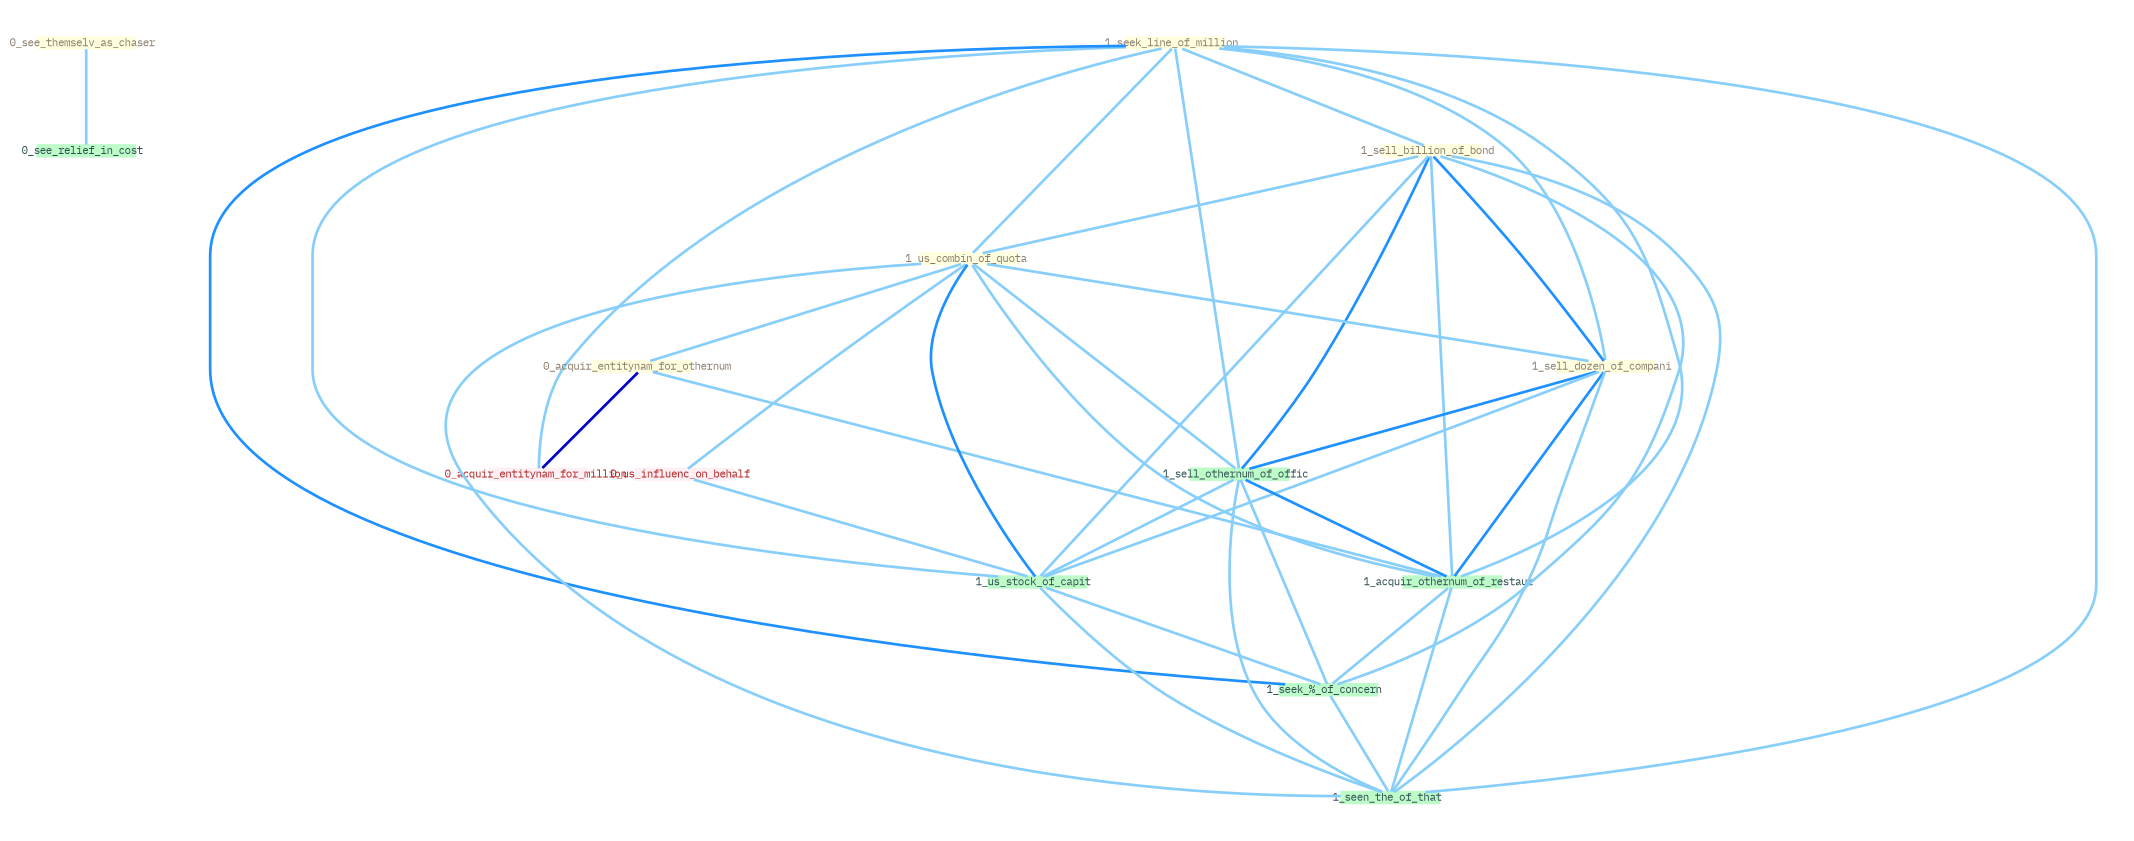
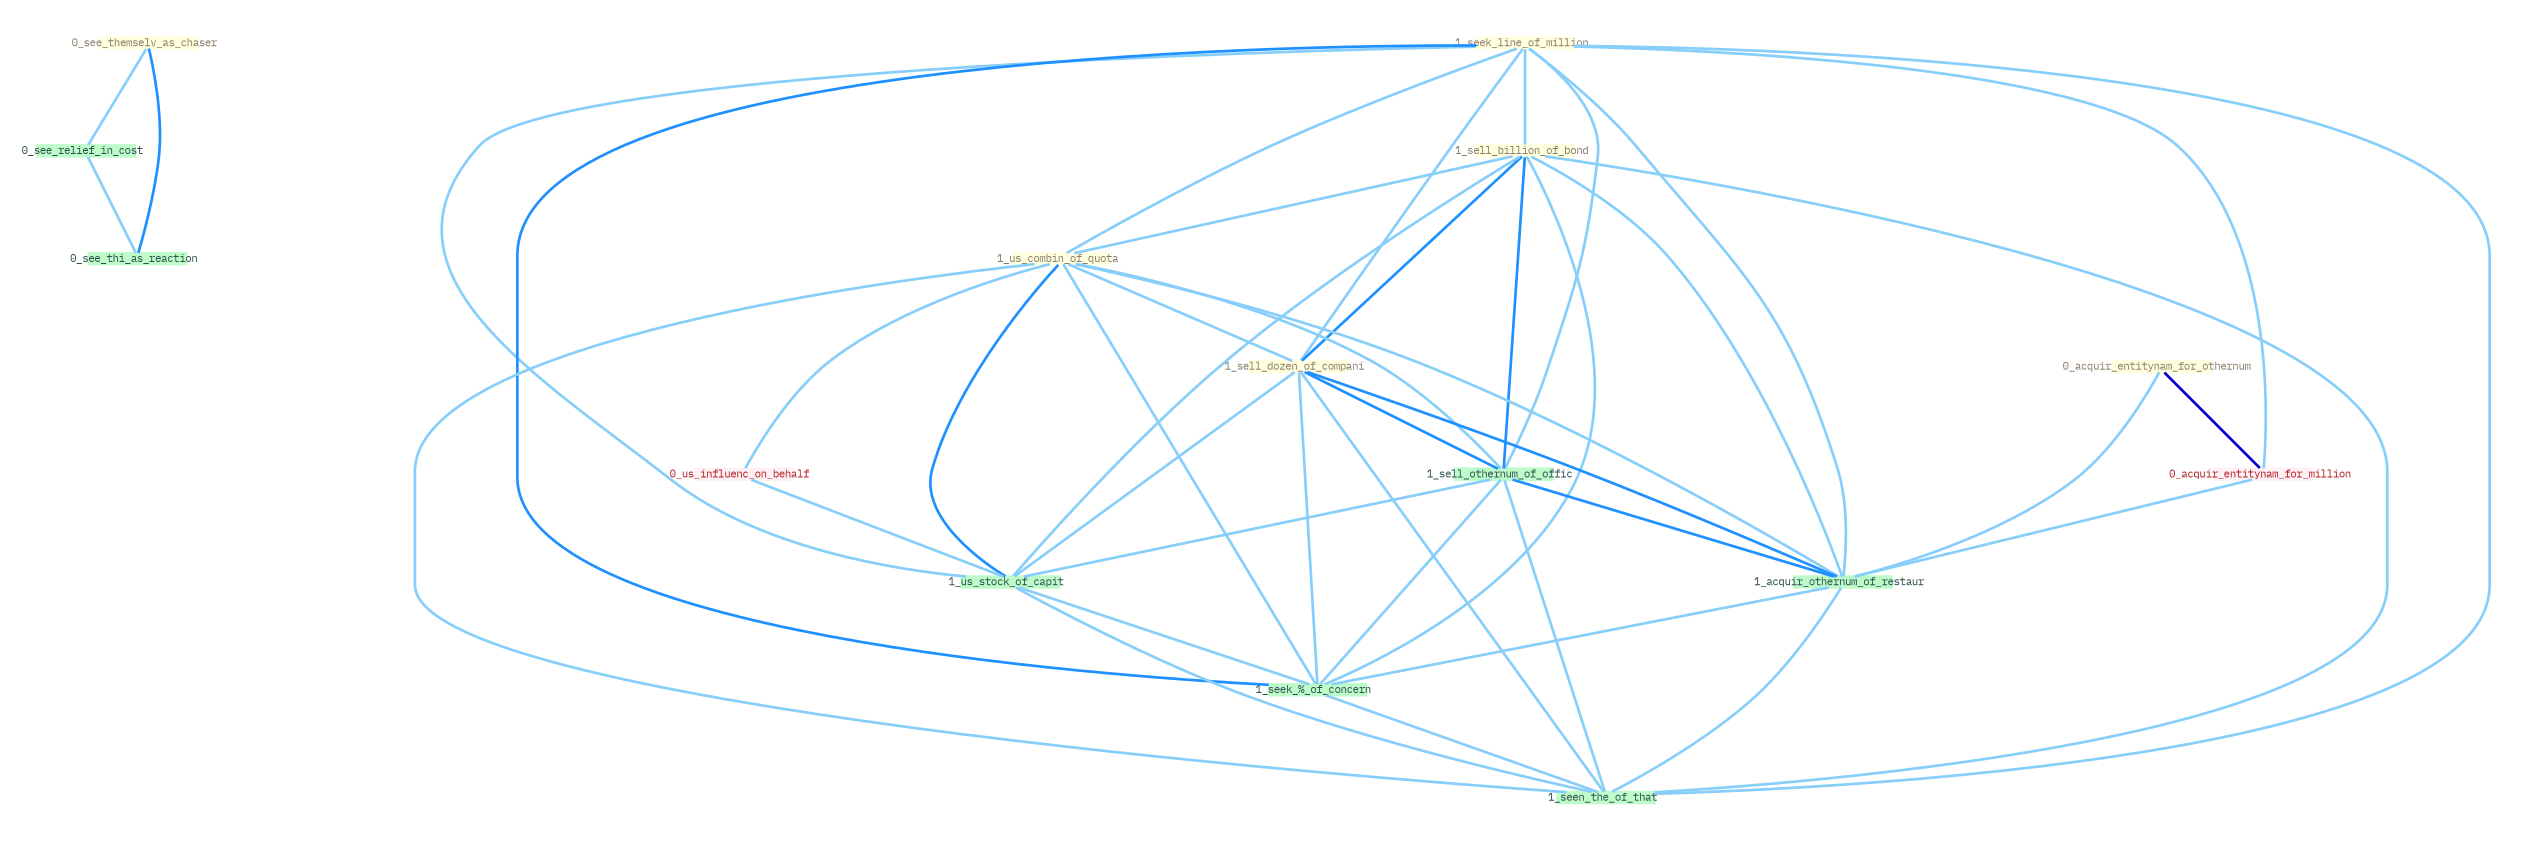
node "0_see_thi_as_reaction": added
edge "1_us_combin_of_quota" -- "0_acquir_entitynam_for_othernum": now "1_us_combin_of_quota" -- "1_seek_%_of_concern"
edge "0_acquir_entitynam_for_million" -- "1_acquir_othernum_of_restaur": added
edge "1_sell_dozen_of_compani" -- "1_seek_%_of_concern": added
